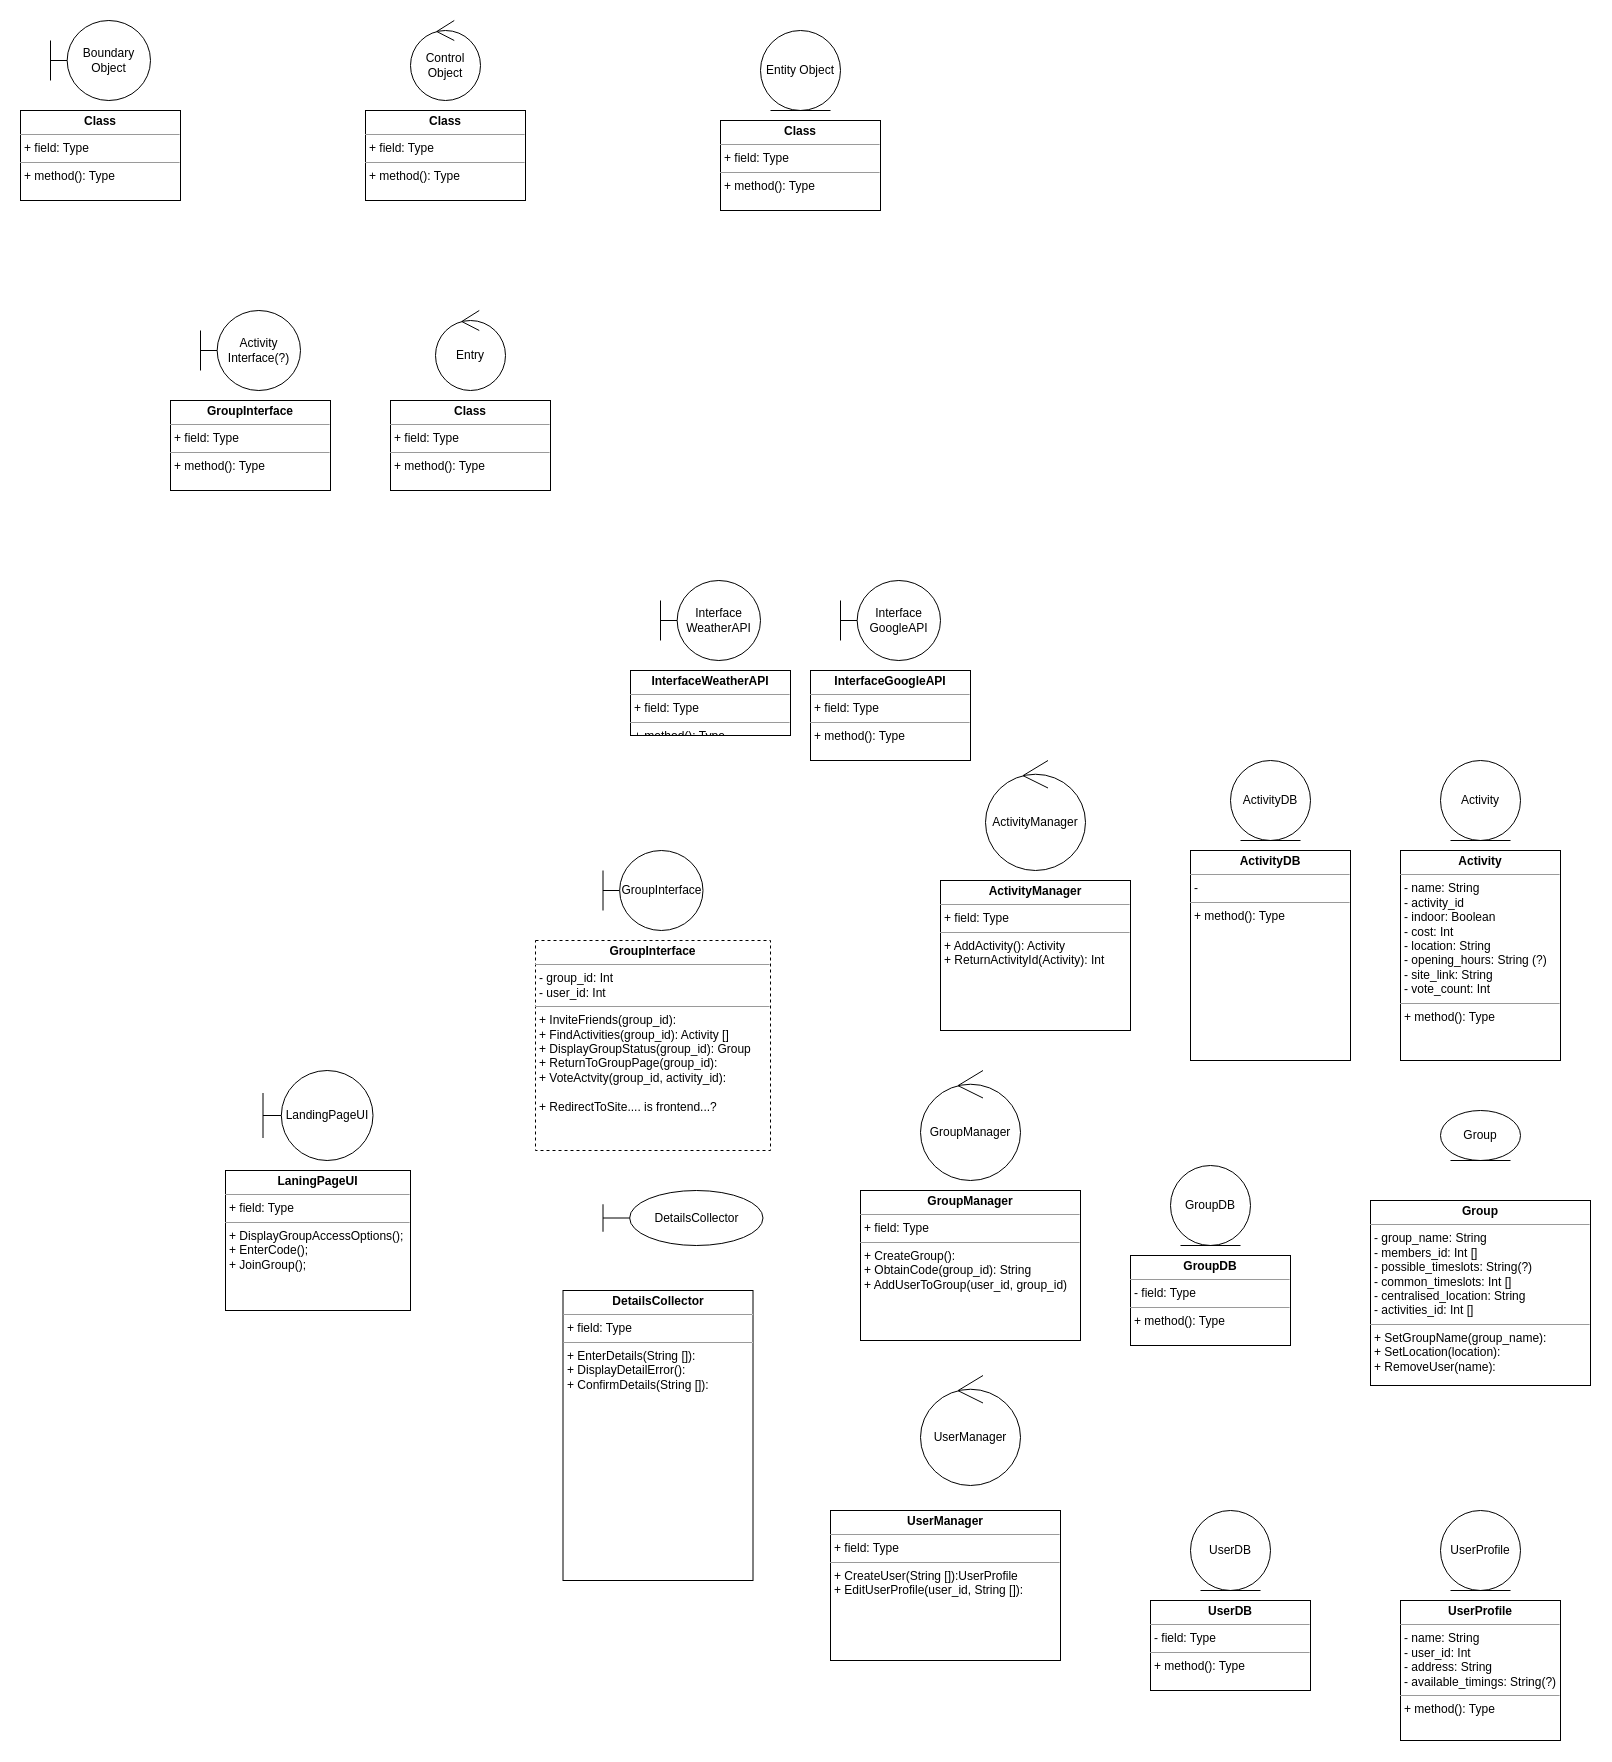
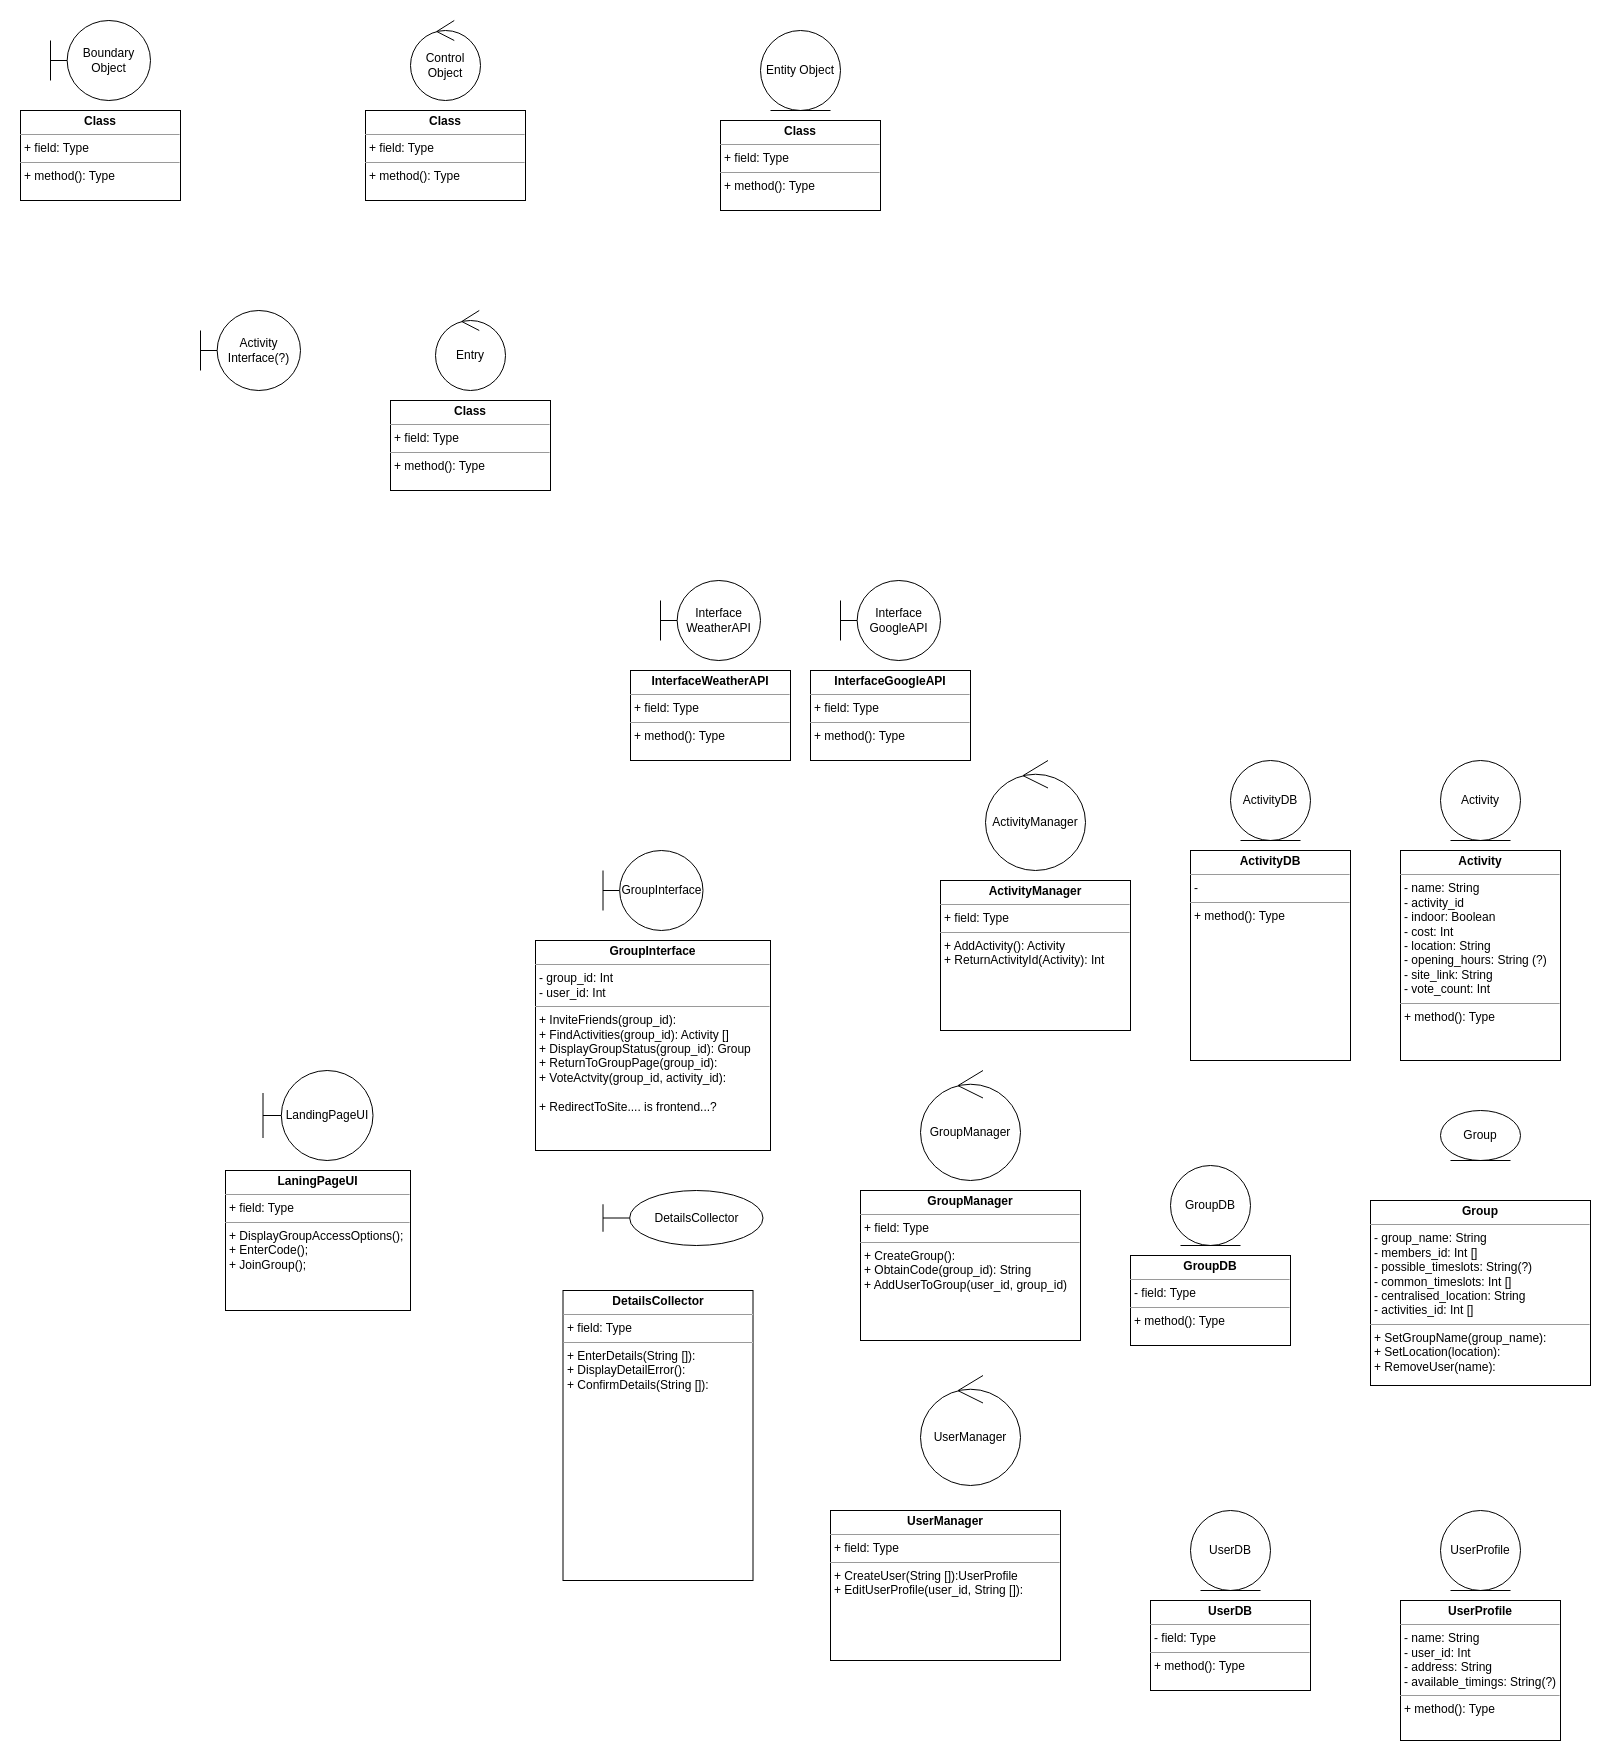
node "GroupInterface + field: Type + method(): Type": removed
node "InterfaceWeatherAPI + field: Type + method(): Type": size 160x65 -> 160x90
node "GroupInterface - group_id: Int - user_id: Int + InviteFriends(group_id): + FindActivities(group_id): Activity [] + DisplayGroupStatus(group_id): Group + ReturnToGroupPage(group_id): + VoteActvity(group_id, activity_id): + RedirectToSite.... is frontend...?": style dashed -> solid
